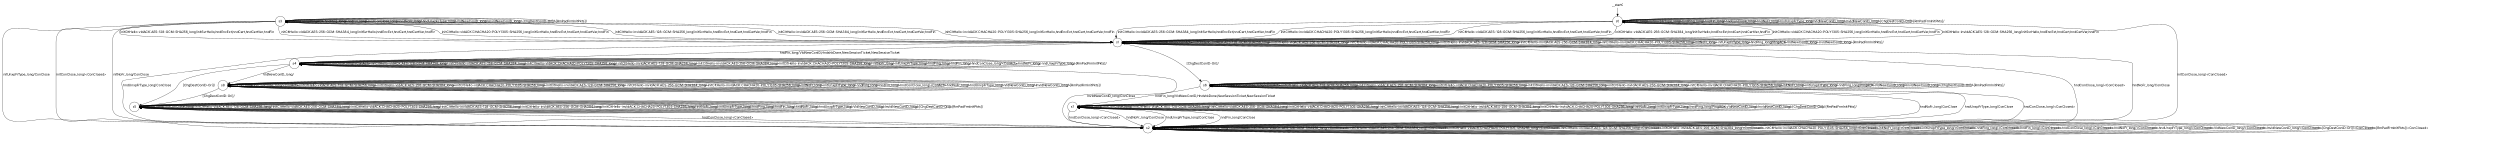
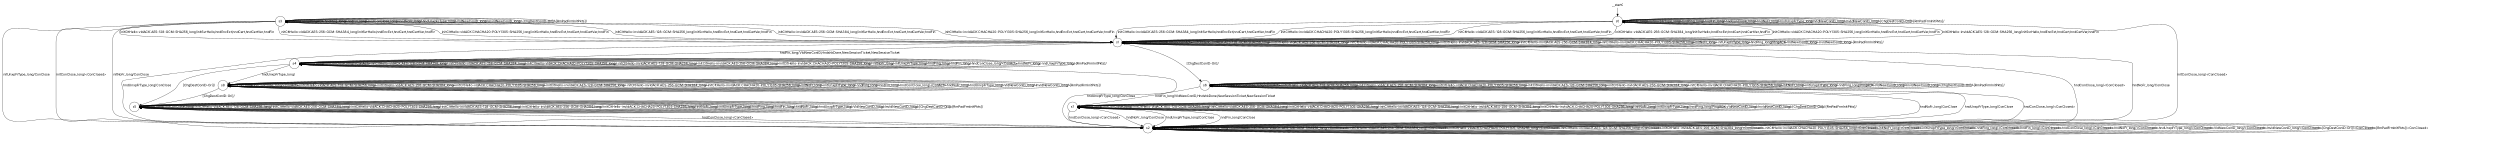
edge "s4" -> "s8": label "VldNewConID_long/ " -> "hndUnxpFrType_long/ "
edge "s4" -> "s2": label "InvldNewConID_long/ConClose " -> "hndUnxpFrType_long/ConClose "
